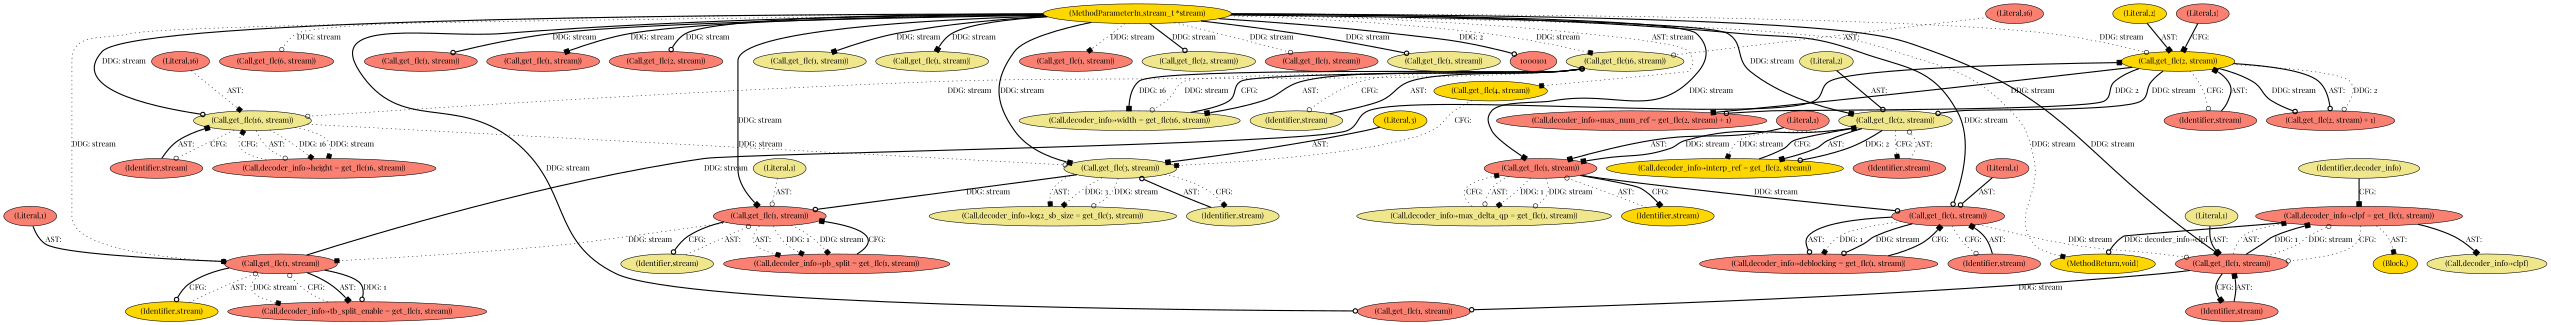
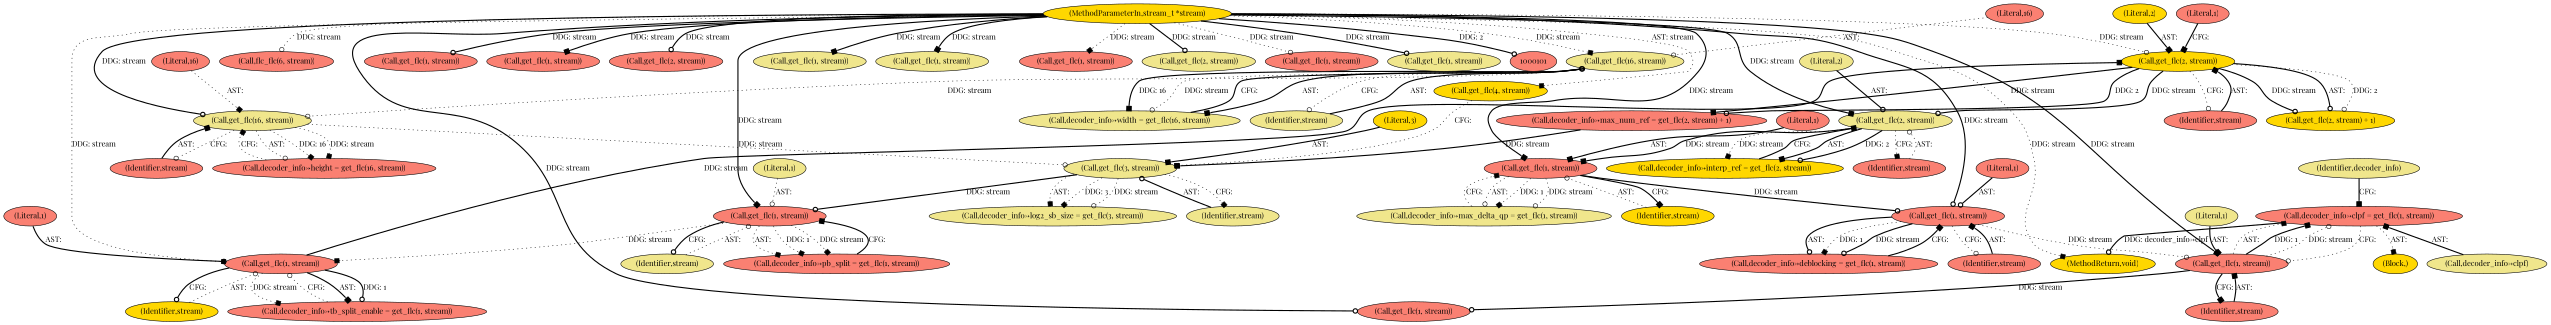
node "(Call,get_flc(6, stream))": label "(Call,get_flc(6, stream))" -> "(Call,flc_flc(6, stream))"
edge "(MethodParameterIn,stream_t *stream)" -> "(Call,get_flc(3, stream))": now "(Call,decoder_info->max_num_ref = get_flc(2, stream) + 1)" -> "(Call,get_flc(3, stream))"
node "(Call,get_flc(2, stream) + 1)": fillcolor salmon -> gold
edge "(Call,decoder_info->clpf = get_flc(1, stream))" -> "(Call,decoder_info->clpf)": reversed
